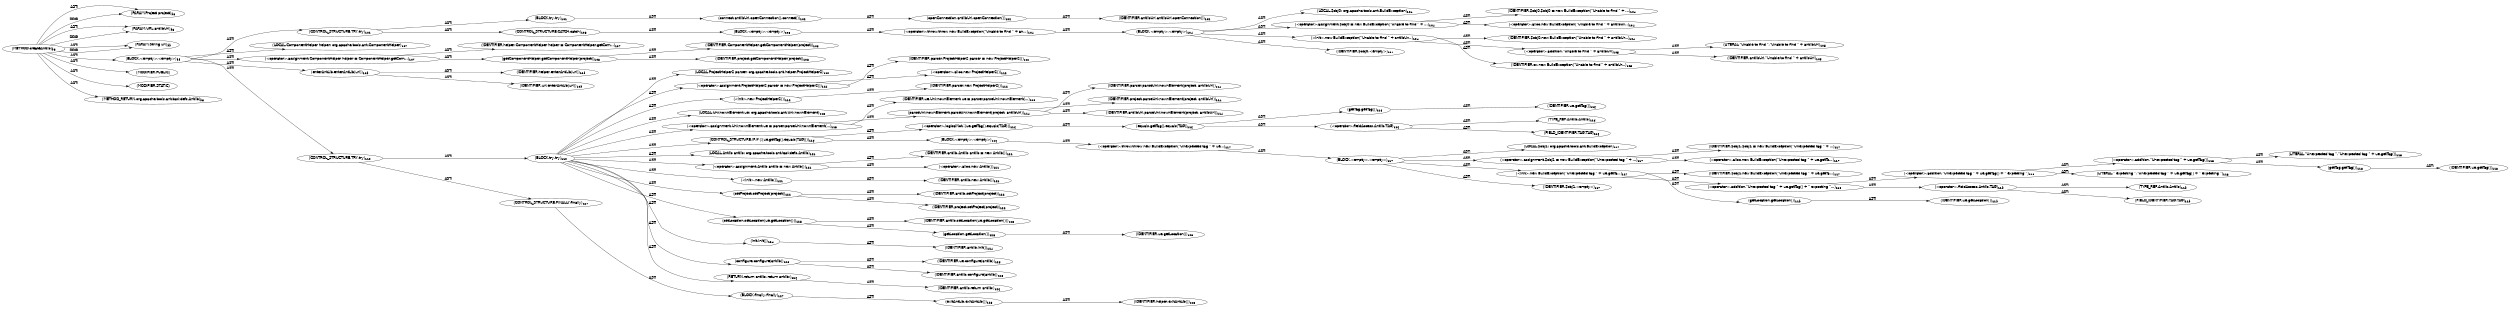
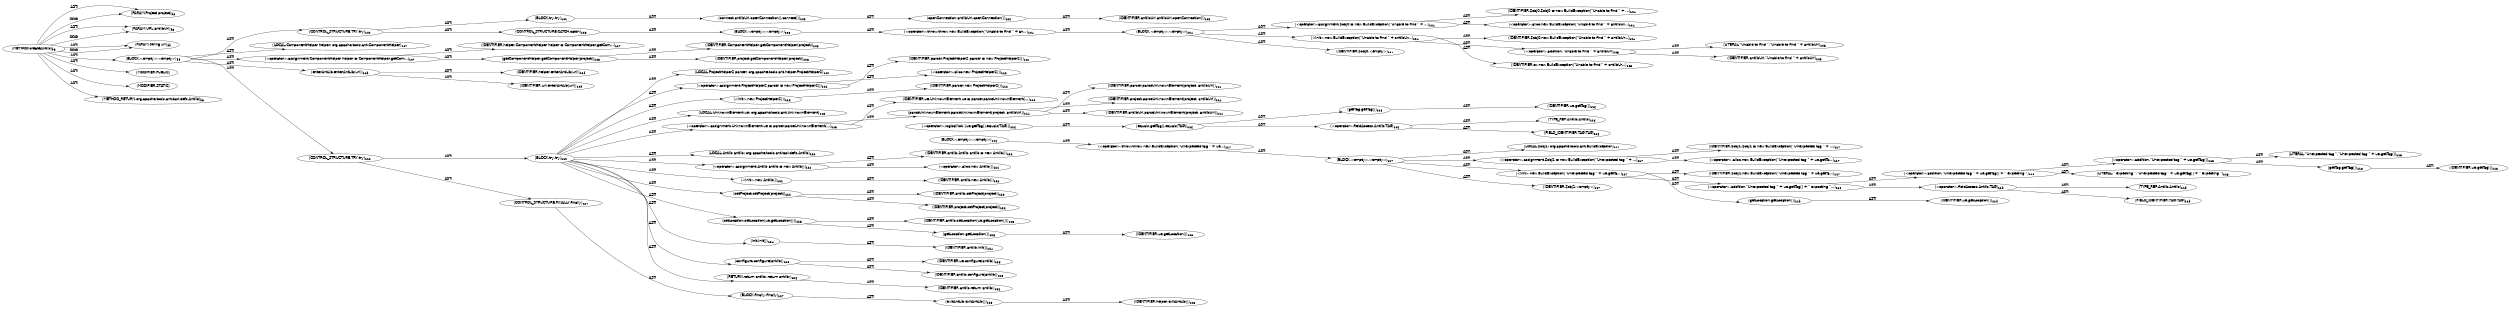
node "(LOCAL,$obj0: org.apache.tools.ant.BuildException)": removed
node "(CONTROL_STRUCTURE,IF,if (!(ue.getTag().equals(TAG))))": removed
